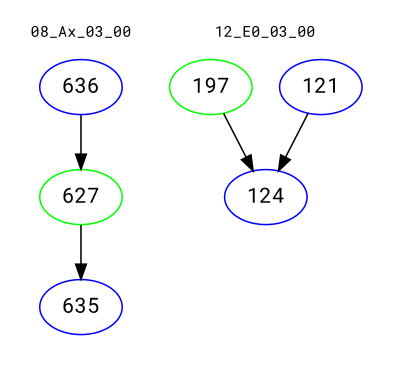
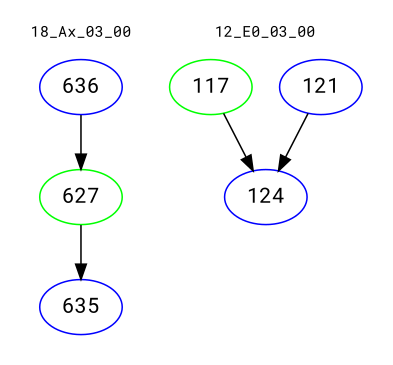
cluster "08_Ax_03_00": label "08_Ax_03_00" -> "18_Ax_03_00"
node "197": label "197" -> "117"
